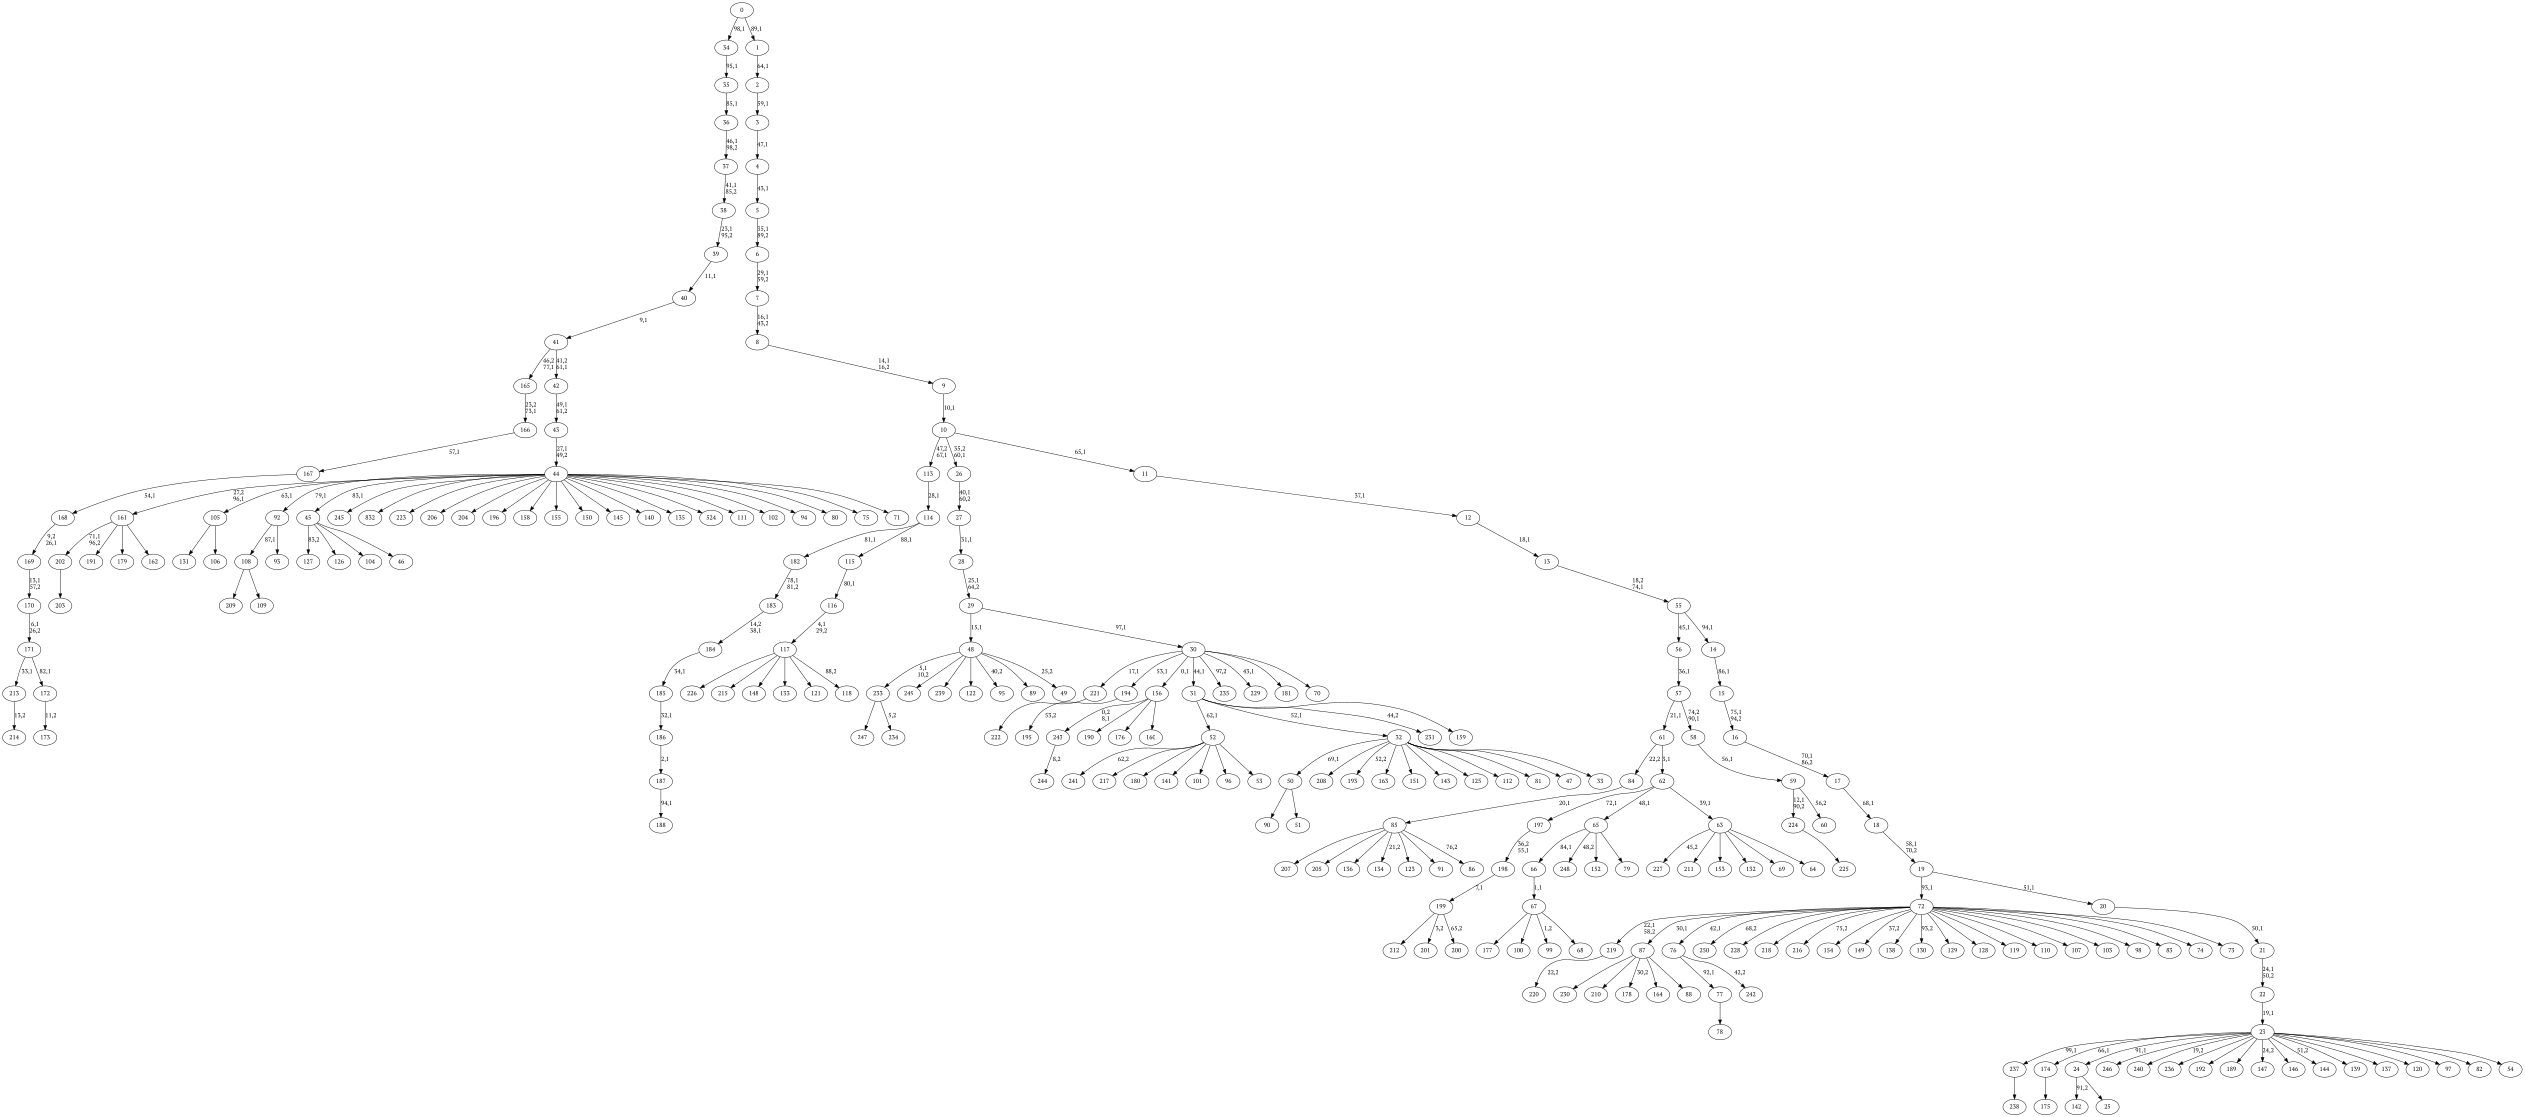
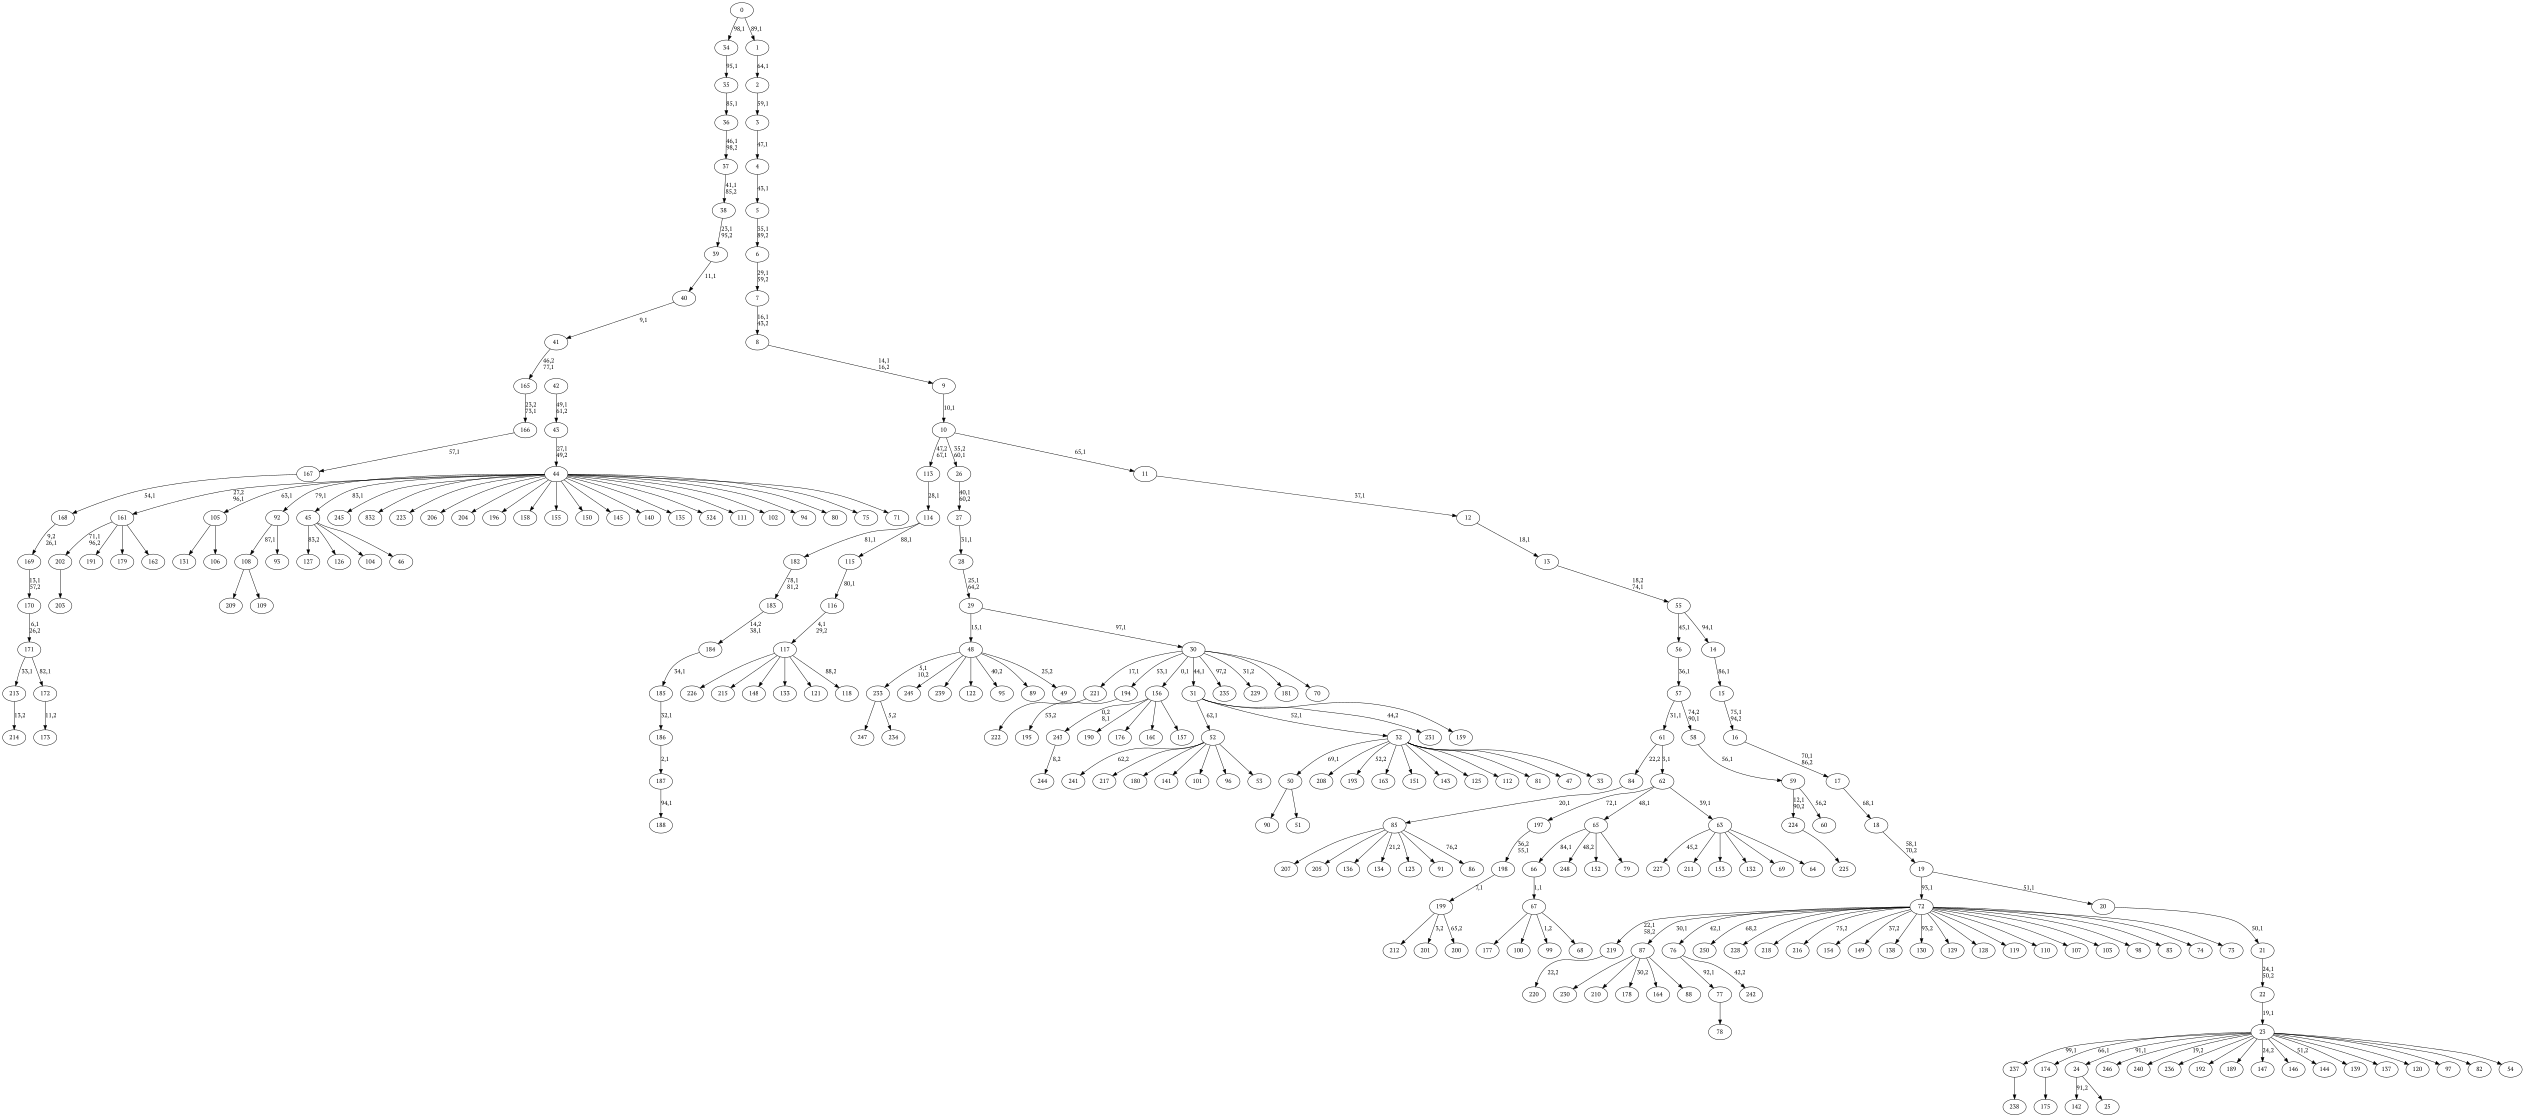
edge "41" -> "42": removed, label "41,2 61,1"
edge "30" -> "229": label "43,1" -> "31,2"
edge "57" -> "61": label "21,1" -> "31,1"
node "157": added
